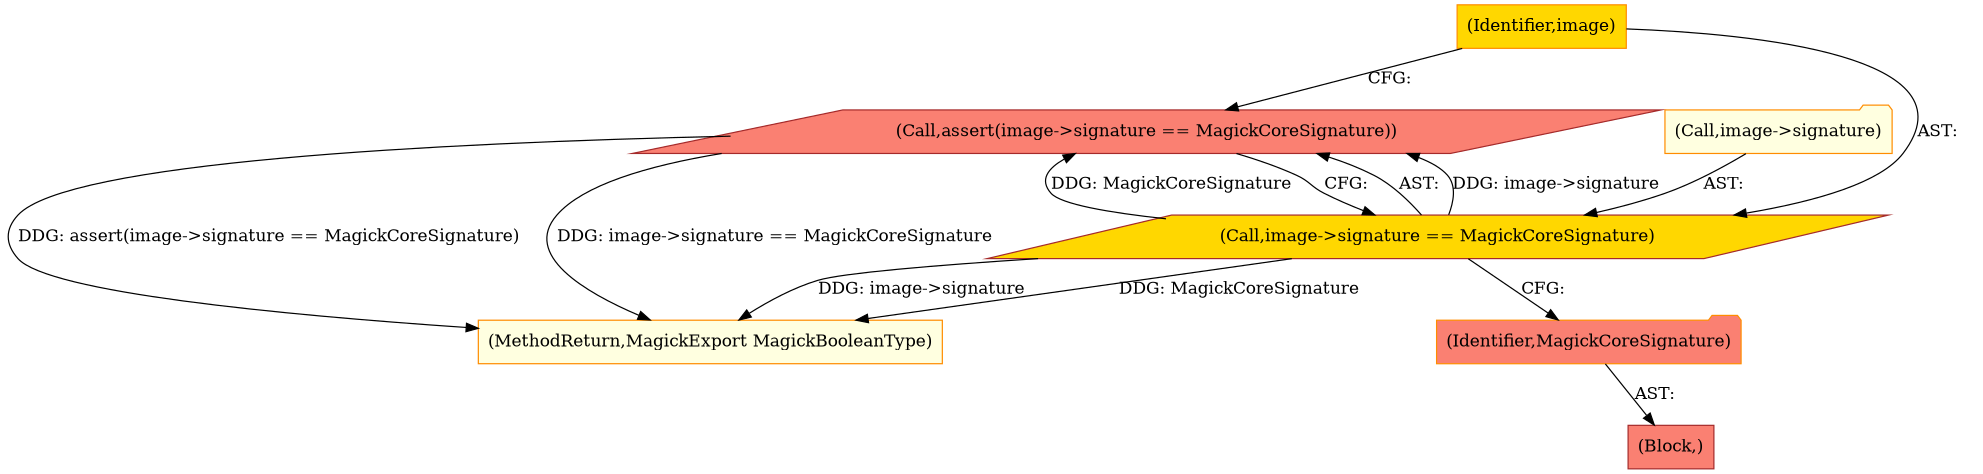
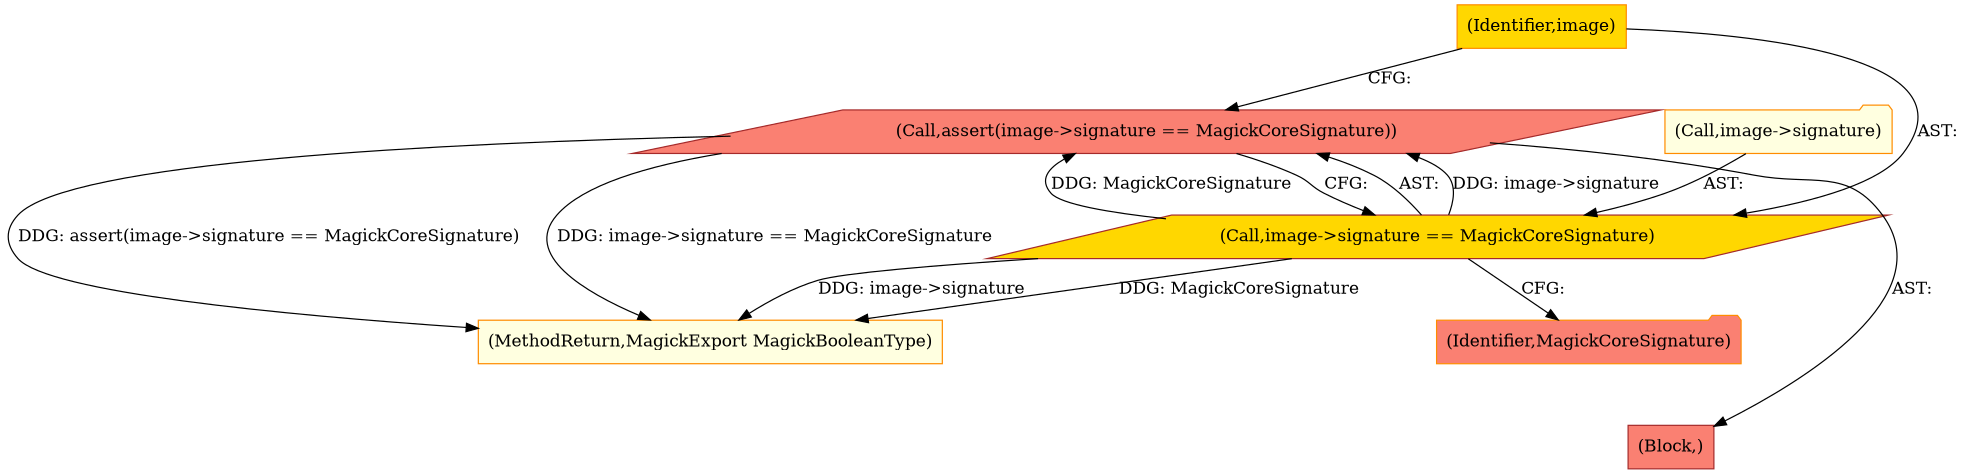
edge "(Identifier,MagickCoreSignature)" -> "(Block,)": now "(Call,assert(image->signature == MagickCoreSignature))" -> "(Block,)"
